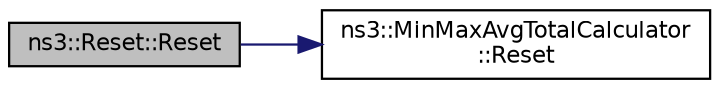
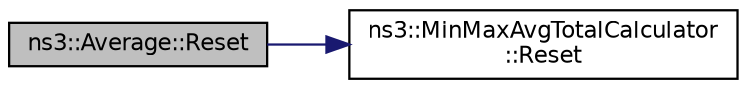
node "ns3::Reset::Reset": label "ns3::Reset::Reset" -> "ns3::Average::Reset"
